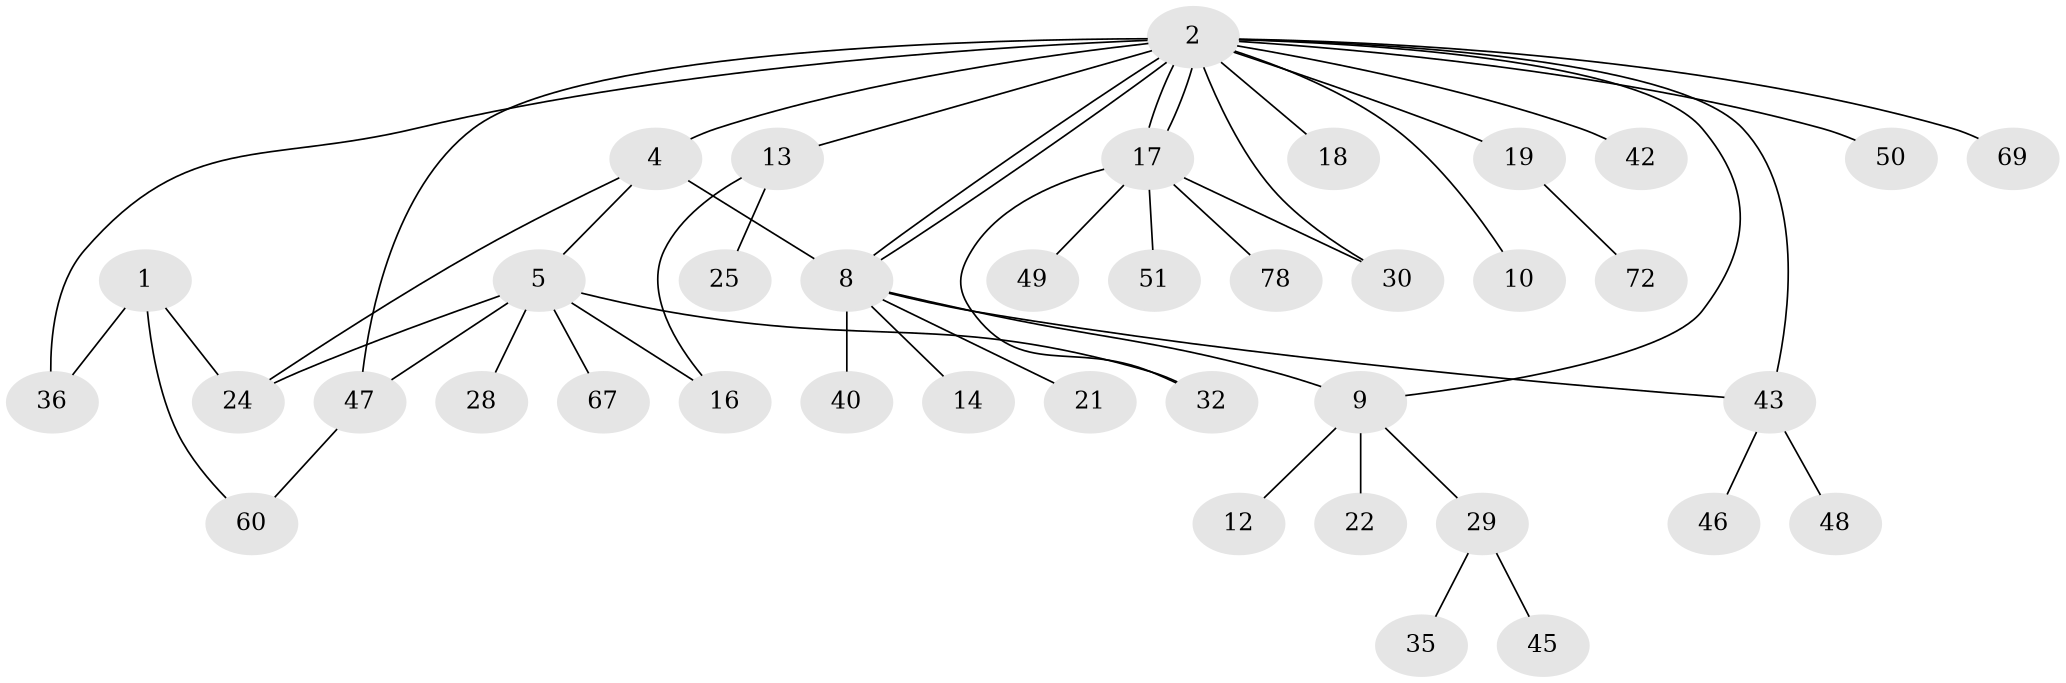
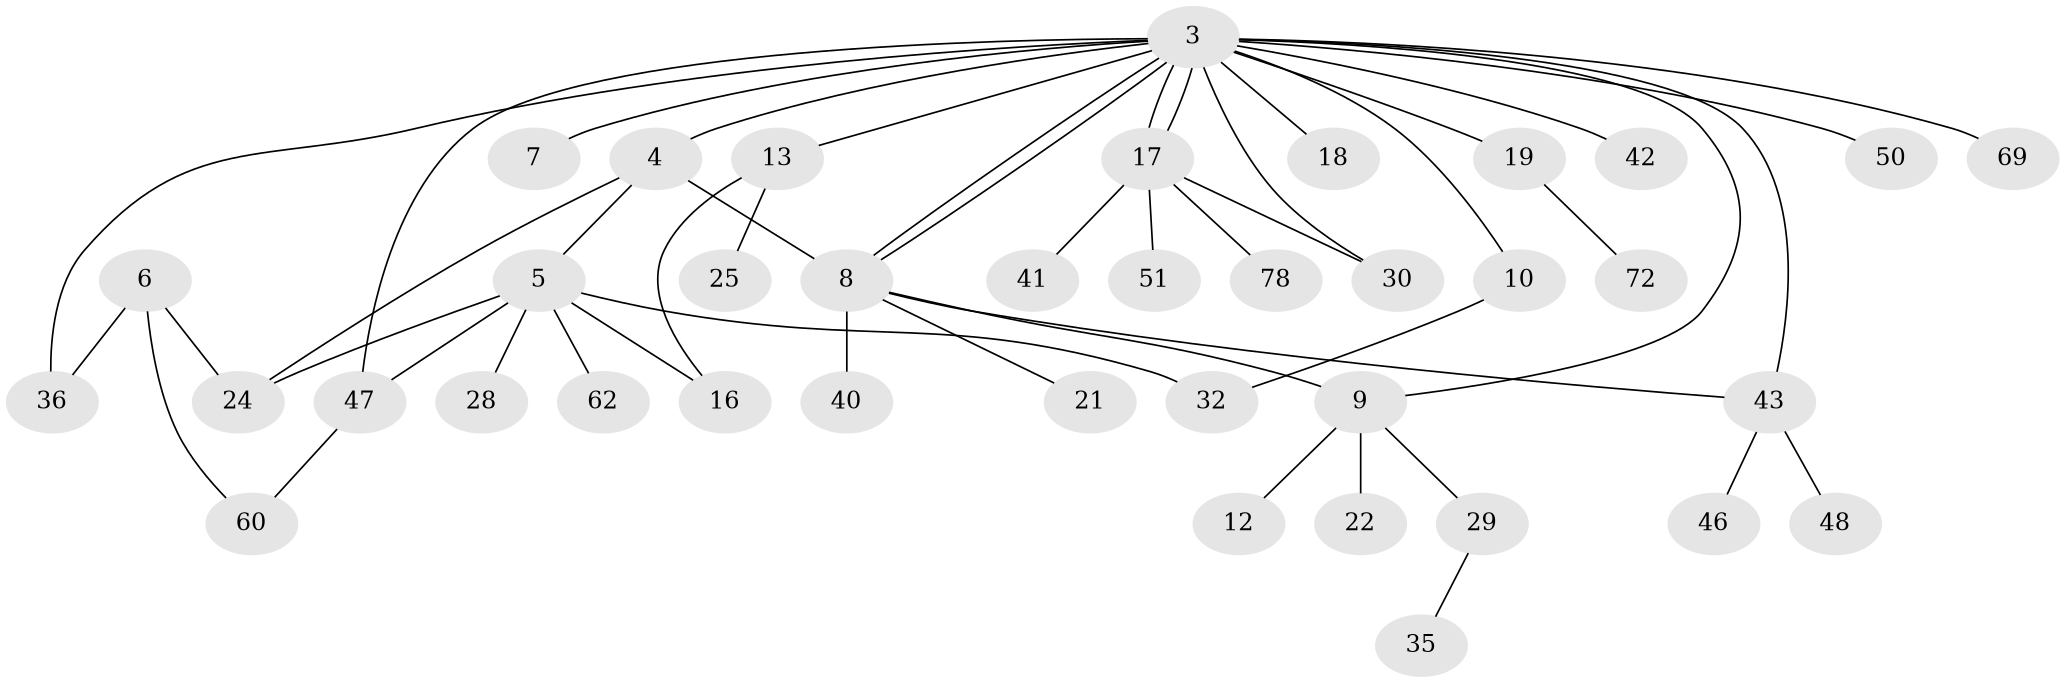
node "2": label "2" -> "3"
node "7": added
node "1": label "1" -> "6"
node "49": label "49" -> "41"
edge "17" -- "32": now "10" -- "32"
node "67": label "67" -> "62"
node "14": removed
node "45": removed
